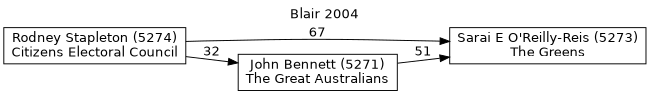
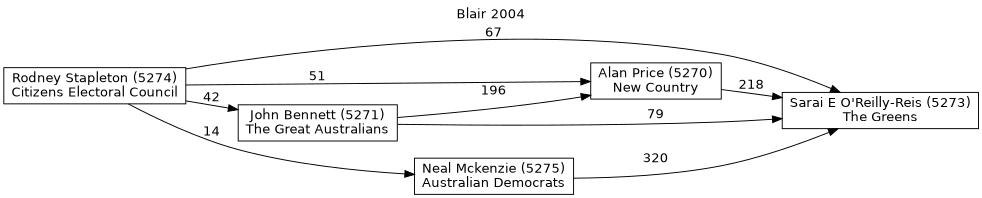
edge "Rodney Stapleton (5274) Citizens Electoral Council" -> "John Bennett (5271) The Great Australians": label "32" -> "42"
edge "John Bennett (5271) The Great Australians" -> "Sarai E O'Reilly-Reis (5273) The Greens": label "51" -> "79"
node "Alan Price (5270) New Country": added
node "Neal Mckenzie (5275) Australian Democrats": added
